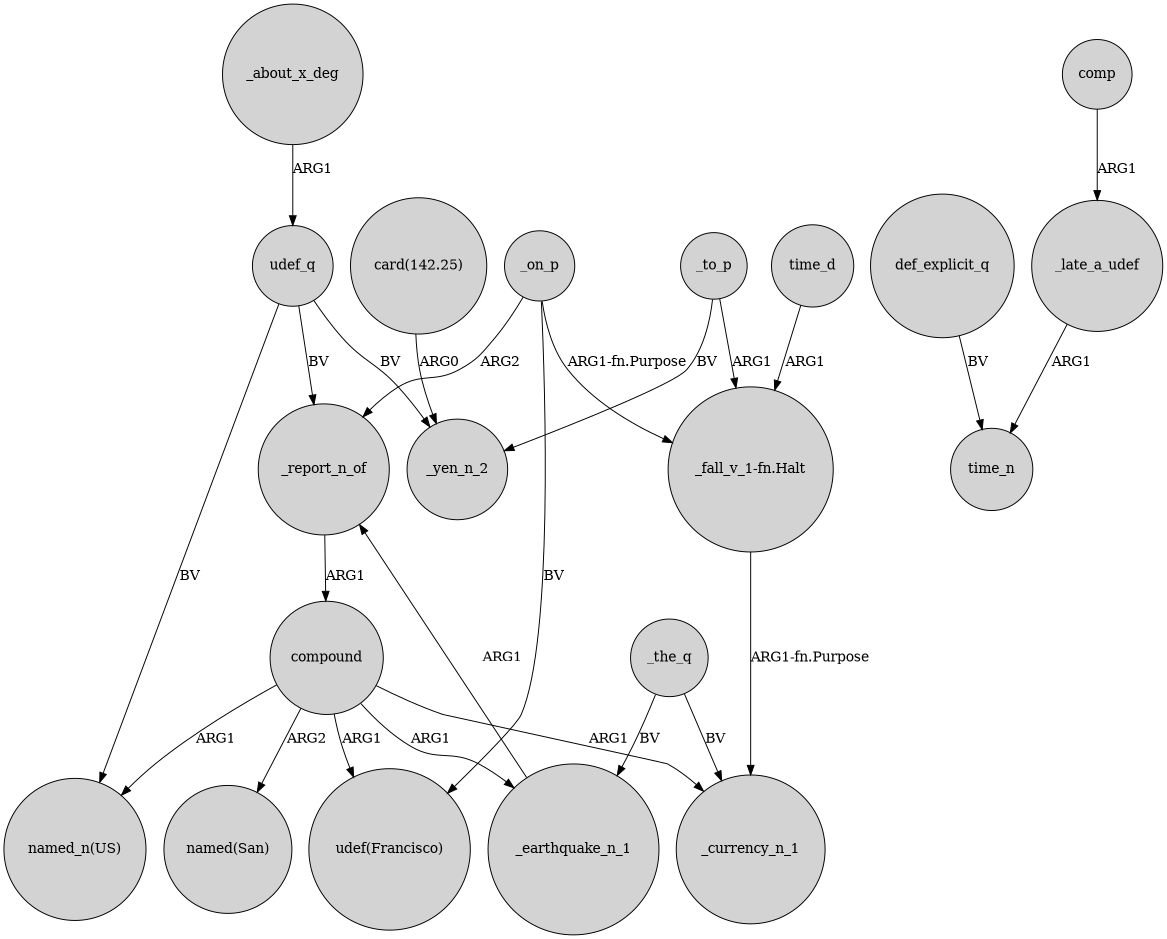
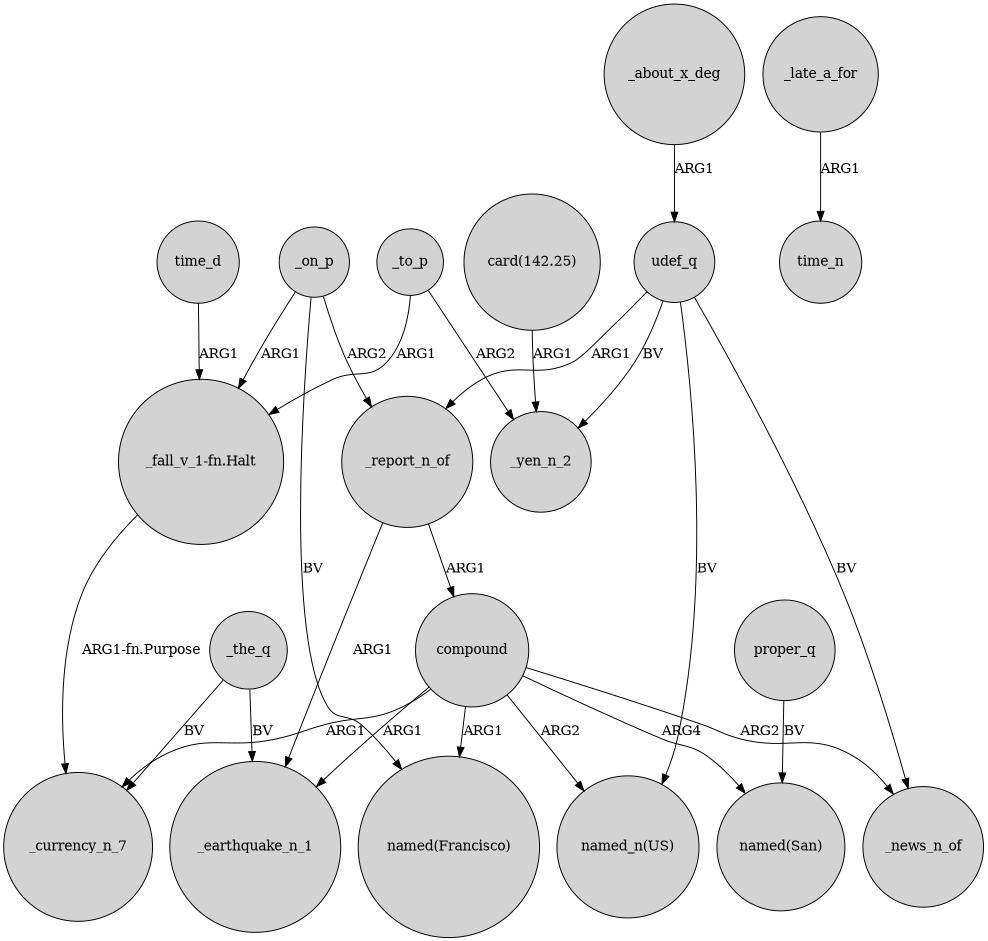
node "comp": removed
node "def_explicit_q": removed
node "_late_a_udef": label "_late_a_udef" -> "_late_a_for"
edge "udef_q" -> "_report_n_of": label "BV" -> "ARG1"
edge "card(142.25)" -> "_yen_n_2": label "ARG0" -> "ARG1"
edge "_on_p" -> "_fall_v_1-fn.Halt": label "ARG1-fn.Purpose" -> "ARG1"
edge "_to_p" -> "_yen_n_2": label "BV" -> "ARG2"
node "proper_q": added
edge "_earthquake_n_1" -> "_report_n_of": reversed
edge "compound" -> "named_n(US)": label "ARG1" -> "ARG2"
edge "compound" -> "named(San)": label "ARG2" -> "ARG4"
node "_news_n_of": added
node "udef(Francisco)": label "udef(Francisco)" -> "named(Francisco)"
node "_currency_n_1": label "_currency_n_1" -> "_currency_n_7"
